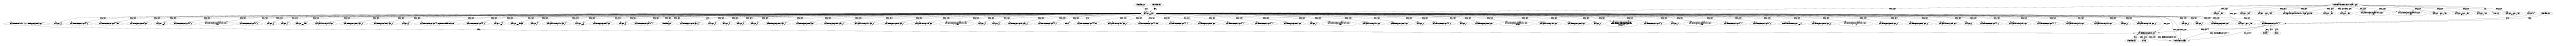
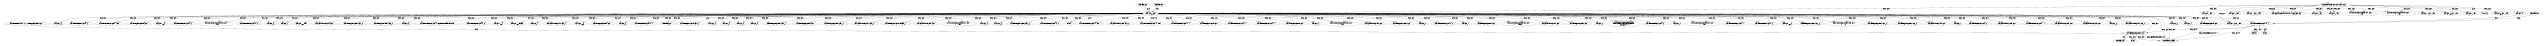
node "(Call,EXTRACT_16BITS(tptr+1))": label "(Call,EXTRACT_16BITS(tptr+1))" -> "(Call,EXTRACT_16BITS(length+1))"
node "(MethodParameterIn,tptr += 3)": label "(MethodParameterIn,tptr += 3)" -> "(Call,tptr += 3)"
